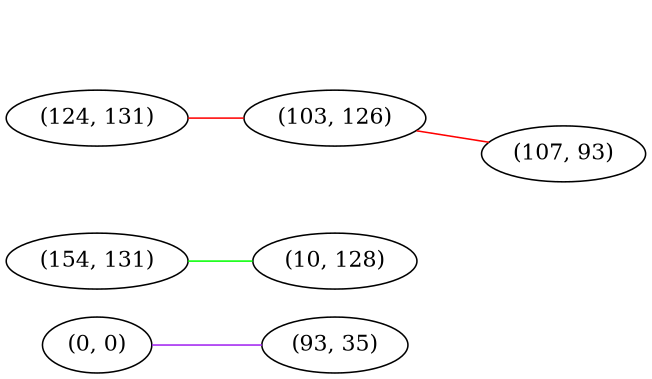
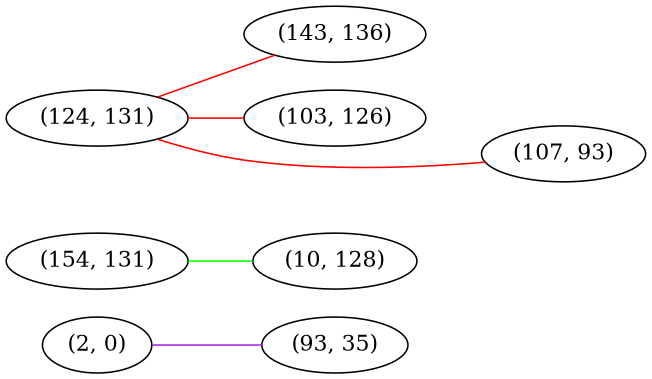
node "(143, 136)": added
edge "(103, 126)" -- "(107, 93)": now "(124, 131)" -- "(107, 93)"
node "(0, 0)": label "(0, 0)" -> "(2, 0)"
